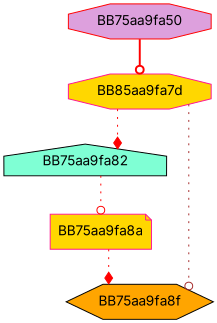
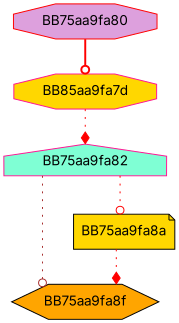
node "BB75aa9fa50": label "BB75aa9fa50" -> "BB75aa9fa80"
node "BB75aa9fa82": color black -> deeppink
edge "BB85aa9fa7d" -> "BB75aa9fa8f": now "BB75aa9fa82" -> "BB75aa9fa8f"
node "BB75aa9fa8a": color deeppink -> black
